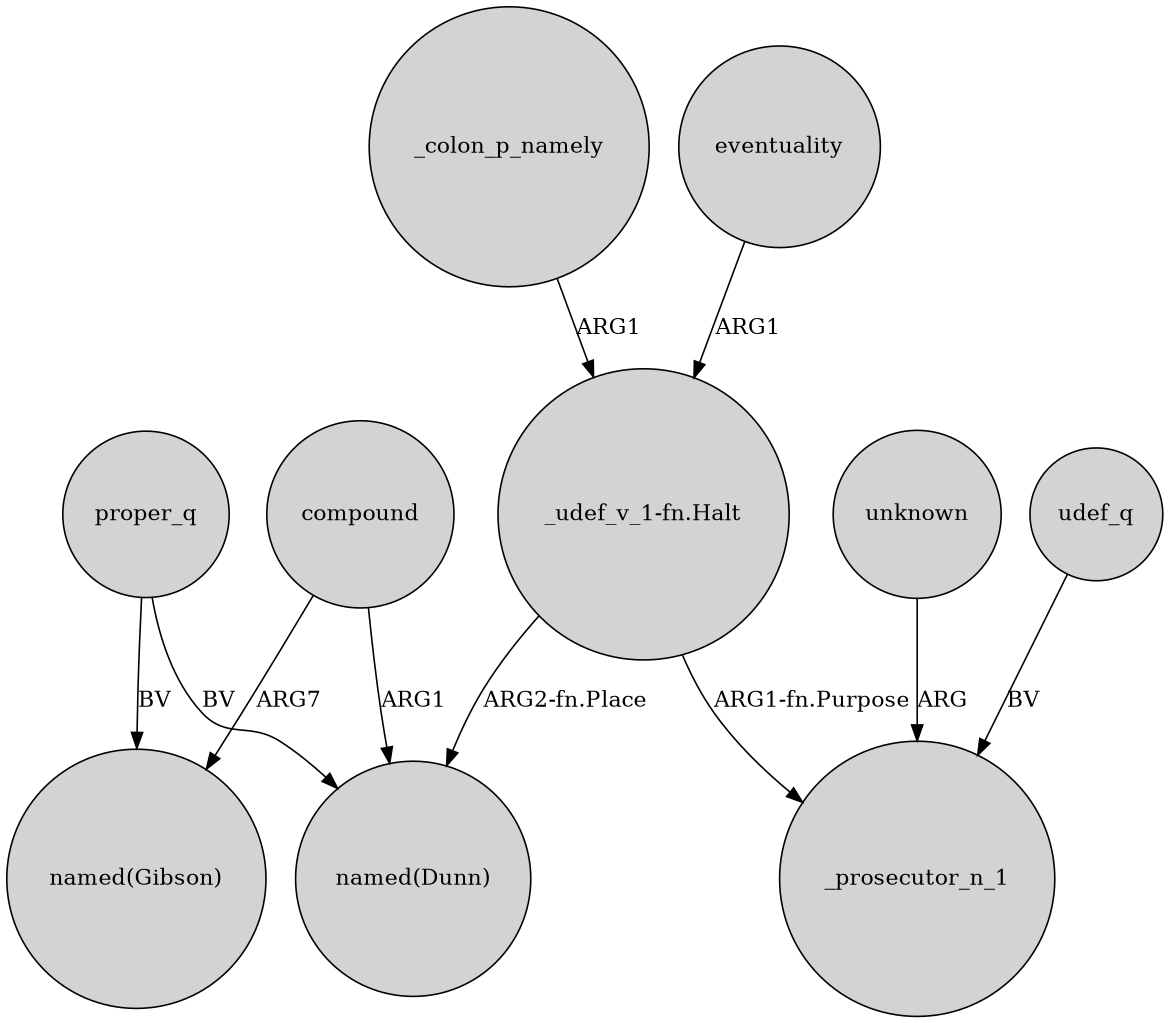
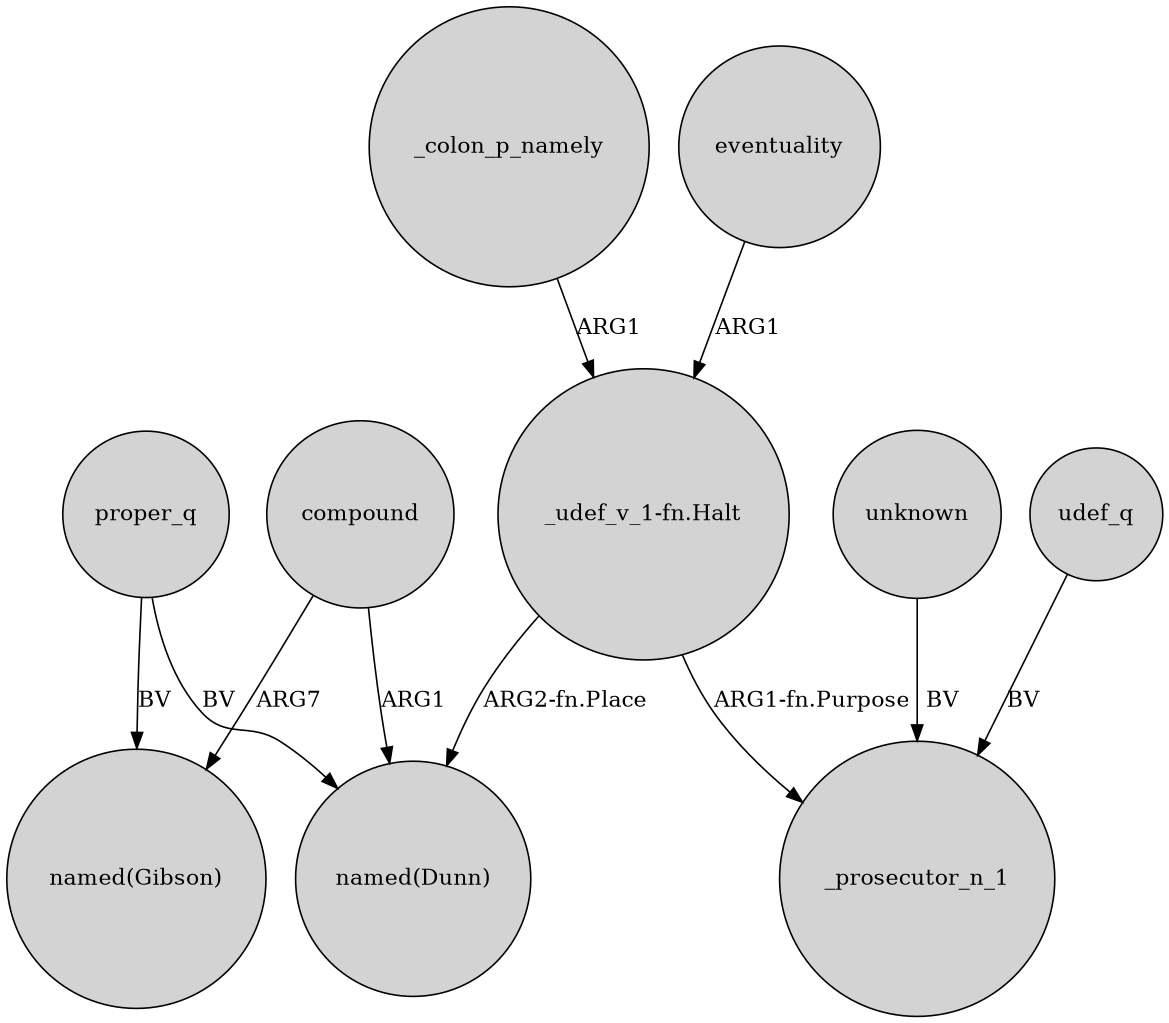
edge "unknown" -> "_prosecutor_n_1": label "ARG" -> "BV"
